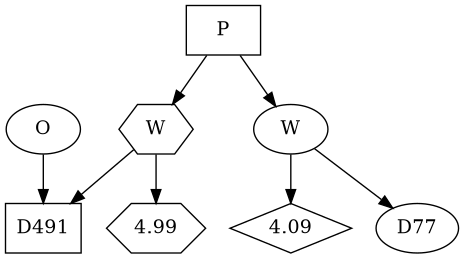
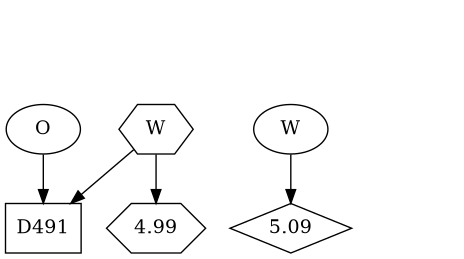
node "P": removed
node "4.09": label "4.09" -> "5.09"
node "D77": removed
